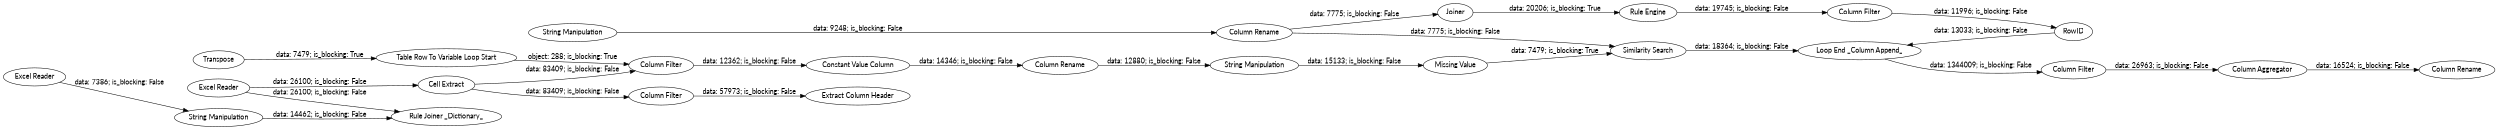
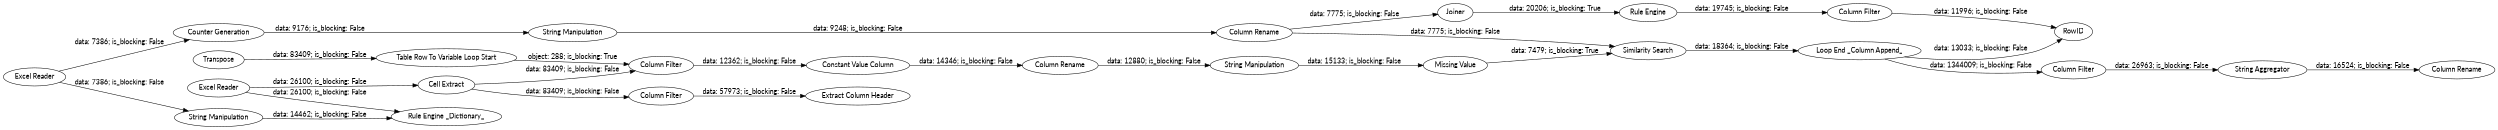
node "Counter Generation": added
edge "RowID" -> "Loop End _Column Append_": reversed
edge "Transpose" -> "Table Row To Variable Loop Start": label "data: 7479; is_blocking: True" -> "data: 83409; is_blocking: False"
node "Column Aggregator": label "Column Aggregator" -> "String Aggregator"
node "Rule Joiner _Dictionary_": label "Rule Joiner _Dictionary_" -> "Rule Engine _Dictionary_"
